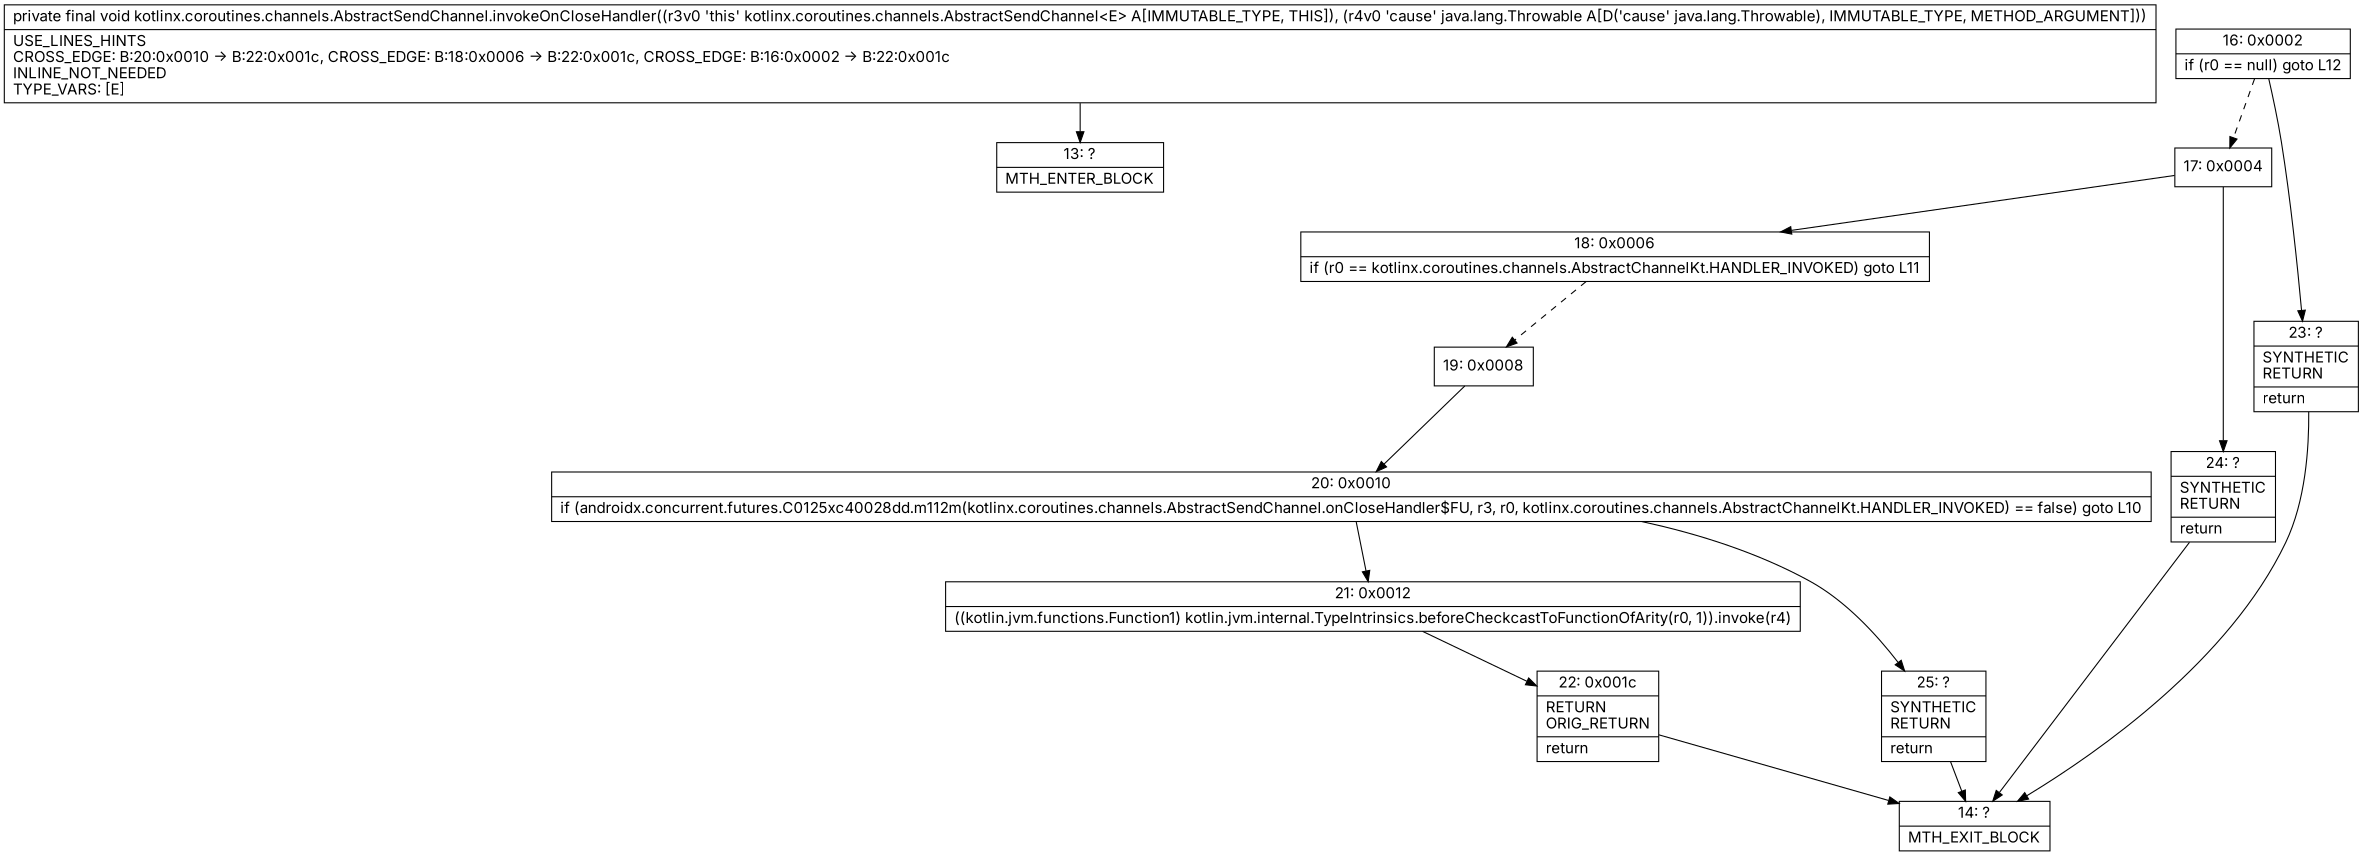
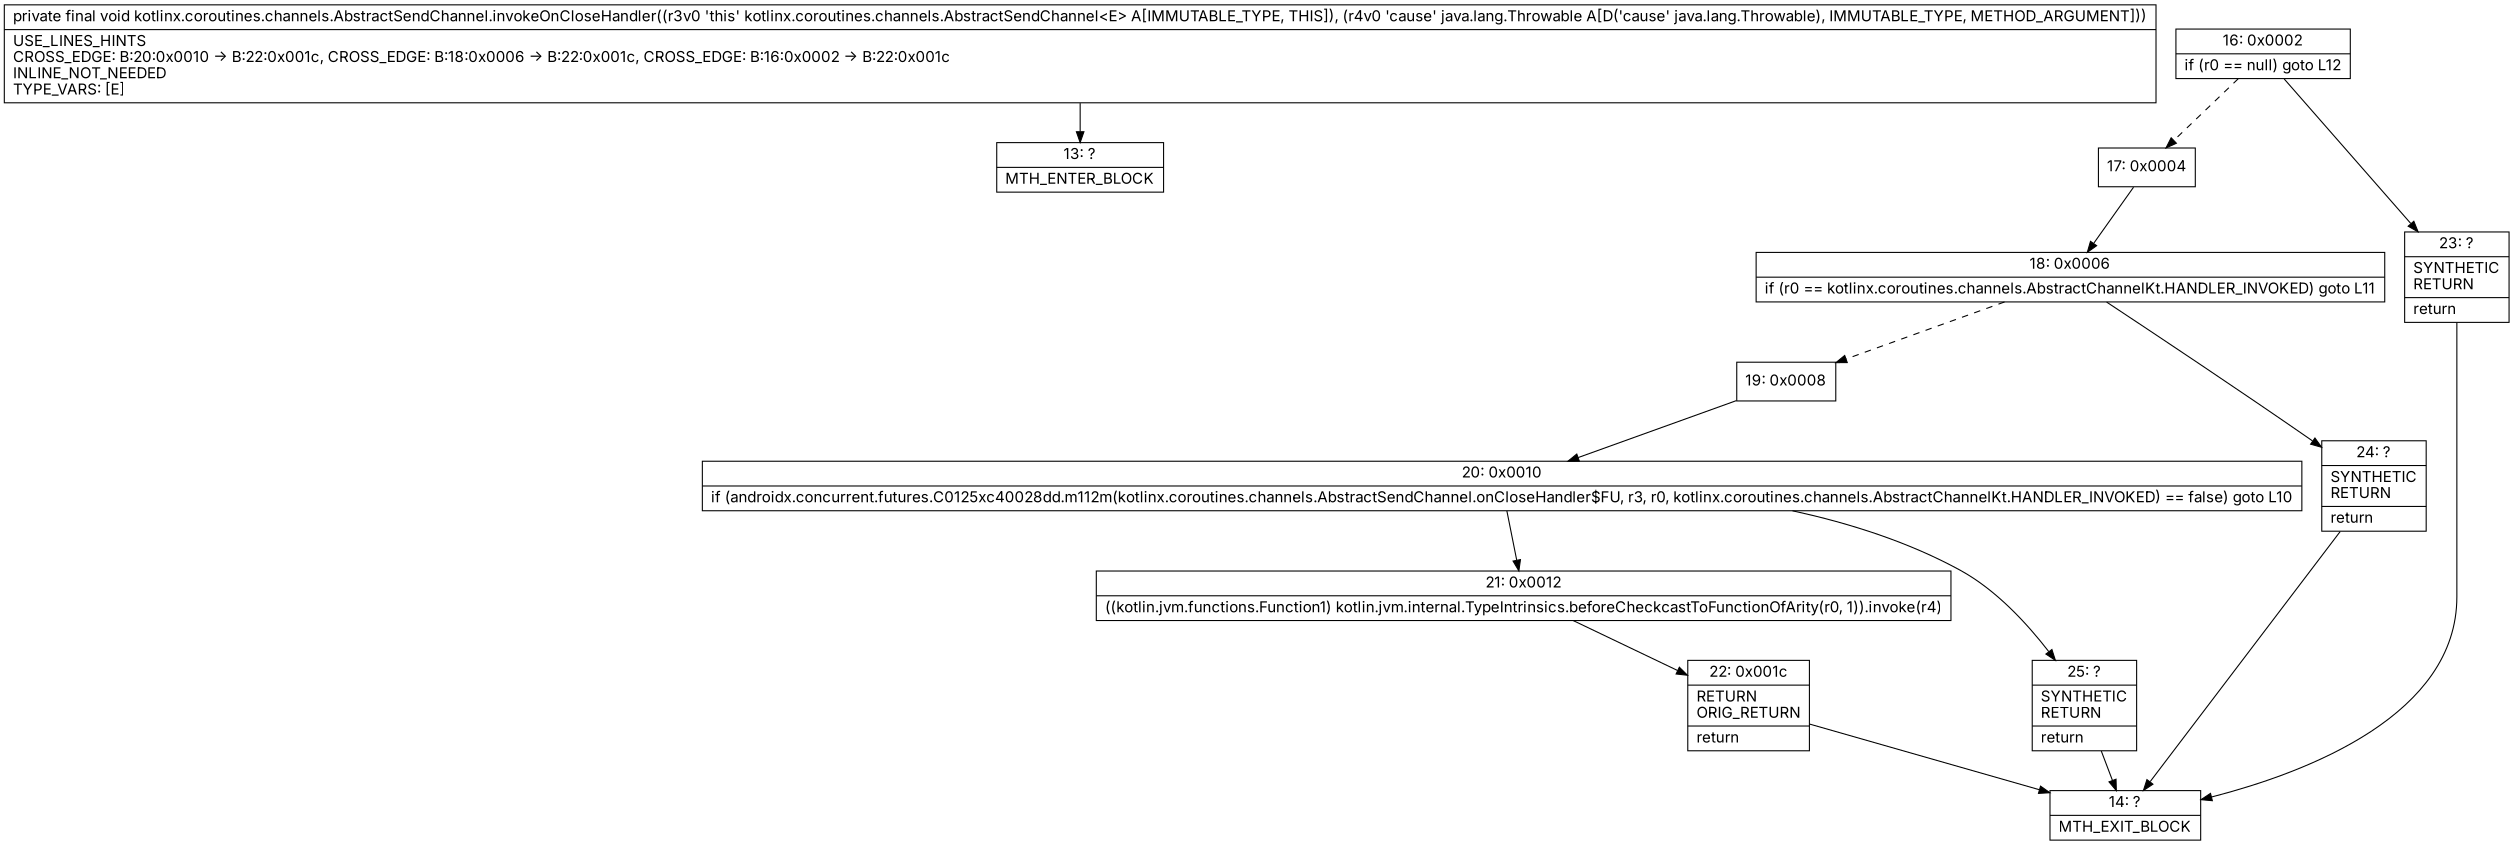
edge "17: 0x0004" -> "24: ?": now "18: 0x0006" -> "24: ?"
